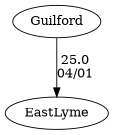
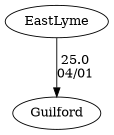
edge "Guilford" -> "EastLyme": reversed
